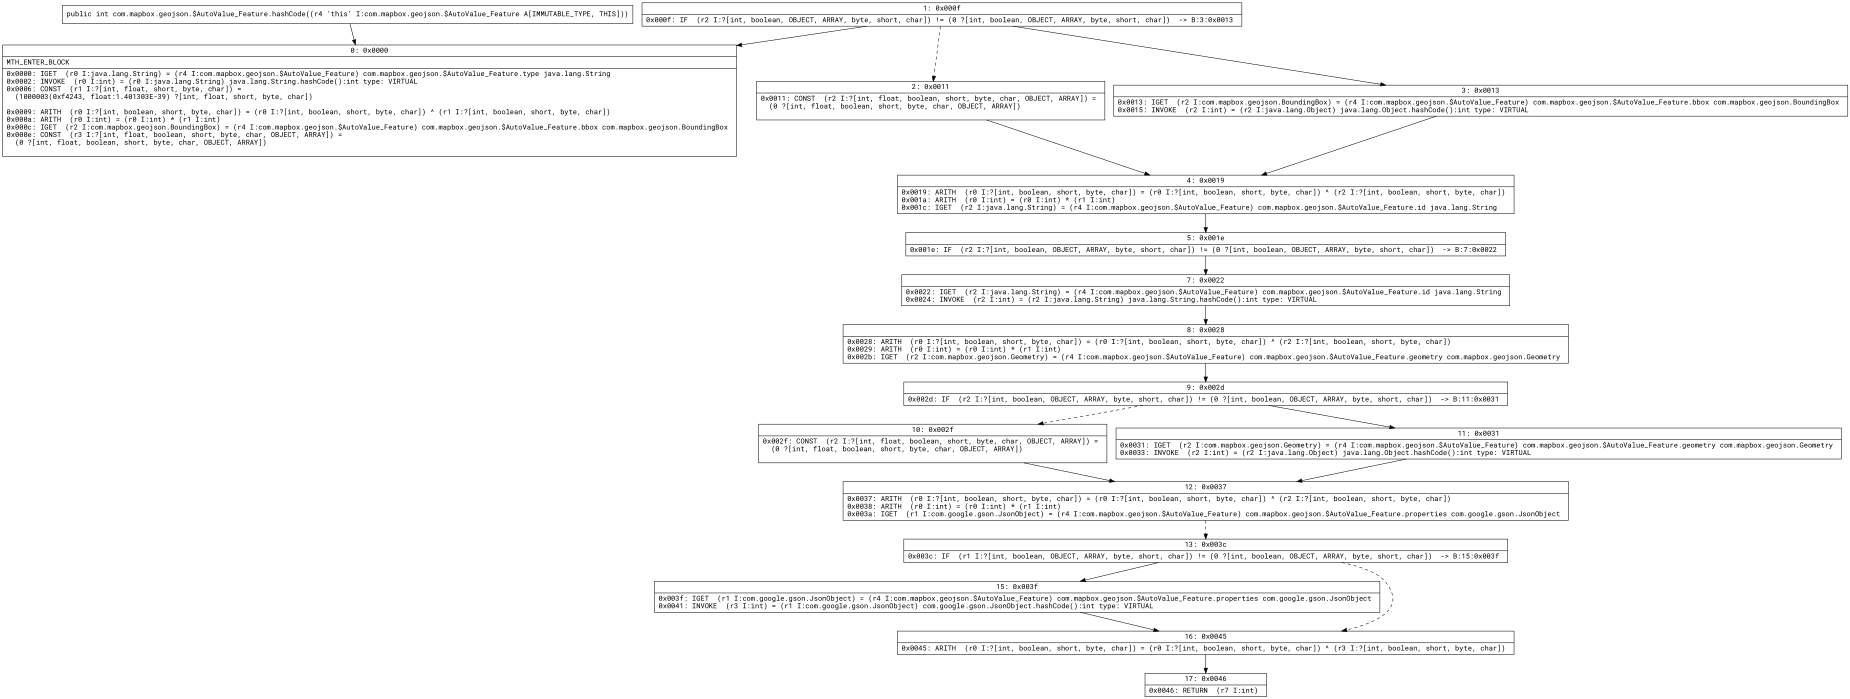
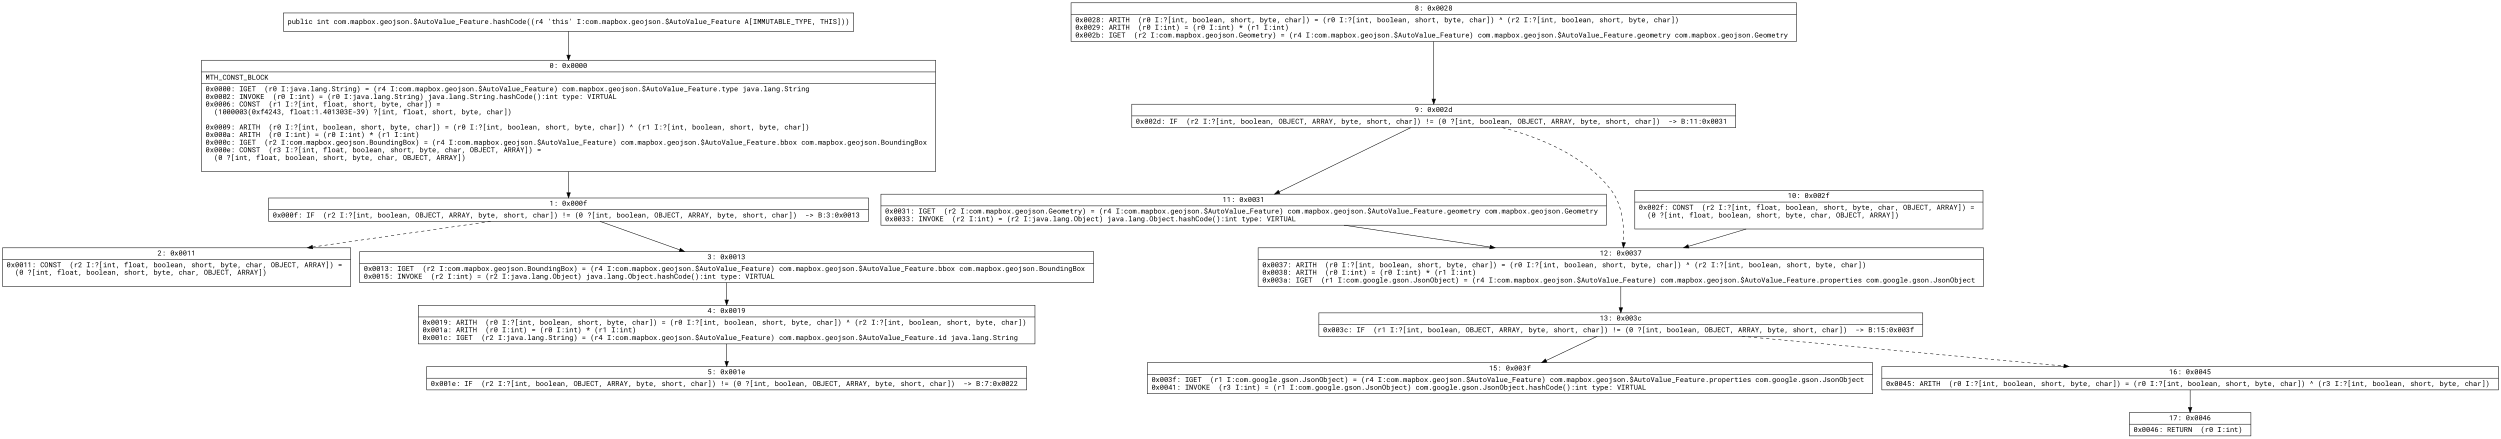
edge "1: 0x000f" -> "0: 0x0000": reversed
node "0: 0x0000": text "MTH_ENTER_BLOCK" -> "MTH_CONST_BLOCK"
edge "2: 0x0011" -> "4: 0x0019": removed
node "7: 0x0022": removed
edge "9: 0x002d" -> "10: 0x002f": now "9: 0x002d" -> "12: 0x0037"
edge "12: 0x0037" -> "13: 0x003c": style dashed -> solid
edge "15: 0x003f" -> "16: 0x0045": removed
node "17: 0x0046": text "0x0046: RETURN  (r7 I:int)" -> "0x0046: RETURN  (r0 I:int)"
